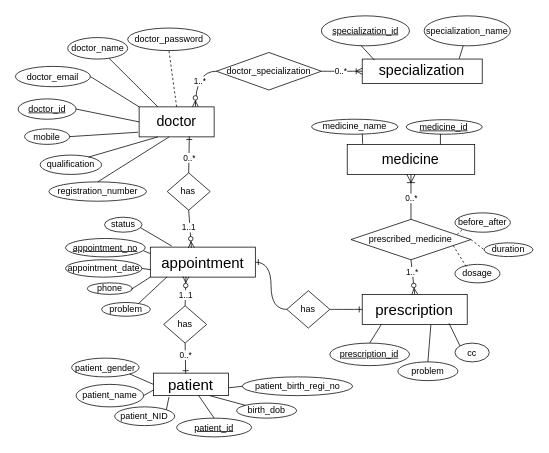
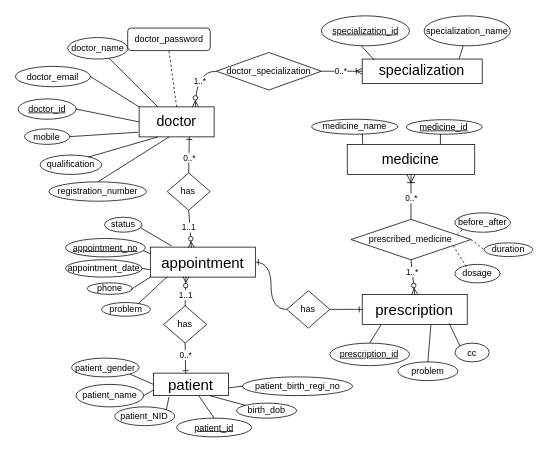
node "doctor_password": shape ellipse -> rounded rectangle
